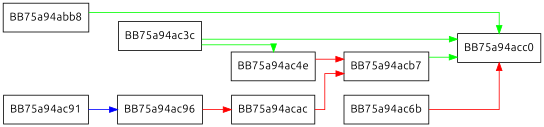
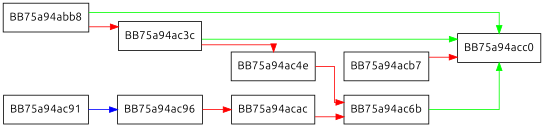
edge "BB75a94abb8" -> "BB75a94ac3c": added
edge "BB75a94ac3c" -> "BB75a94ac4e": color green -> red
edge "BB75a94acb7" -> "BB75a94acc0": color green -> red
edge "BB75a94ac4e" -> "BB75a94acb7": now "BB75a94ac4e" -> "BB75a94ac6b"
edge "BB75a94acac" -> "BB75a94acb7": now "BB75a94acac" -> "BB75a94ac6b"
edge "BB75a94ac6b" -> "BB75a94acc0": color red -> green
